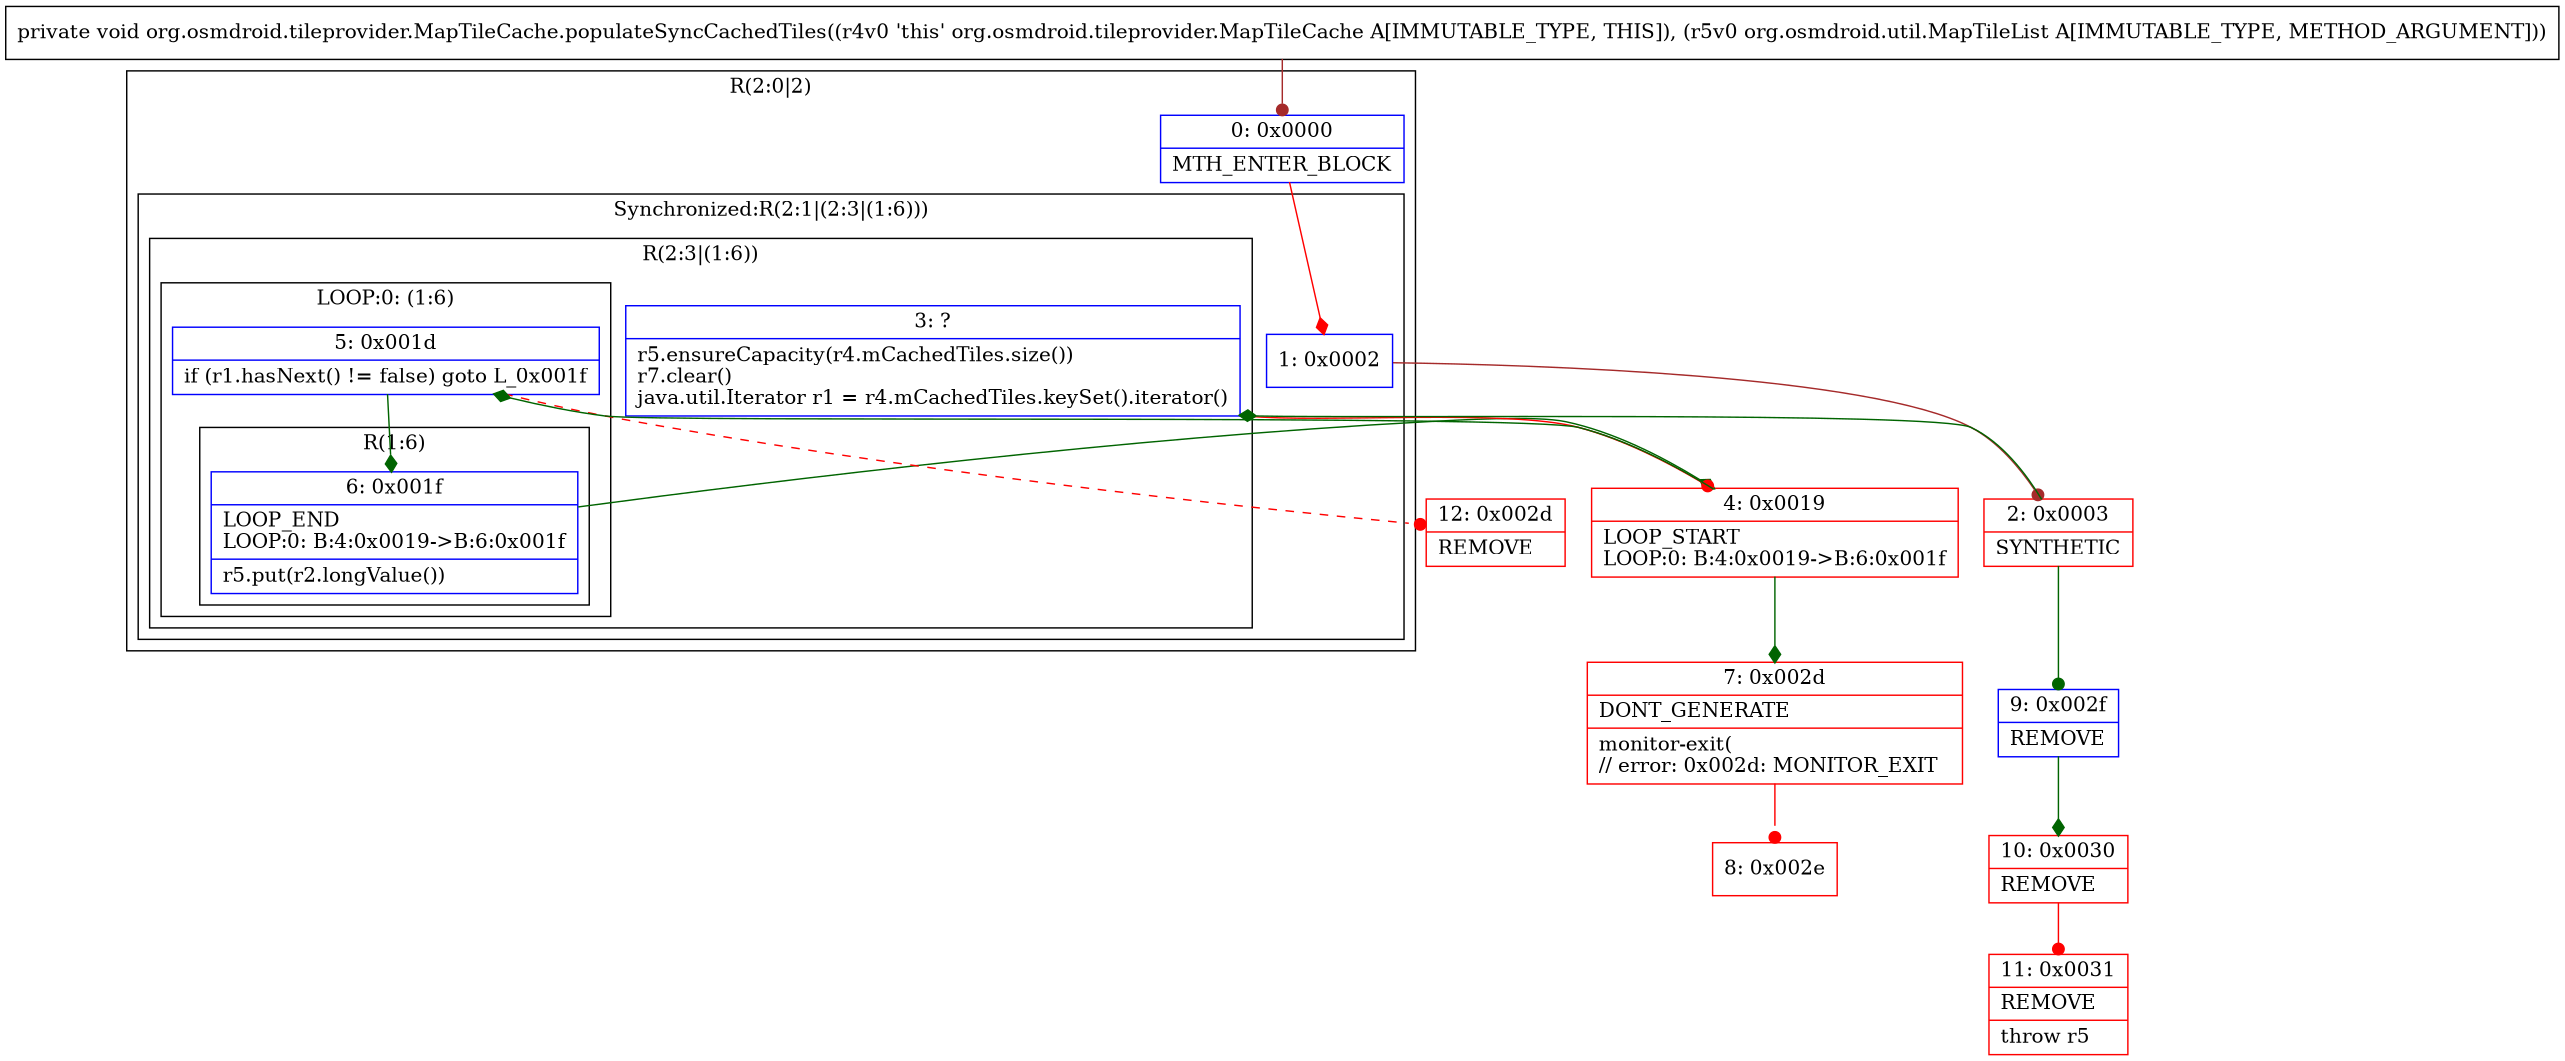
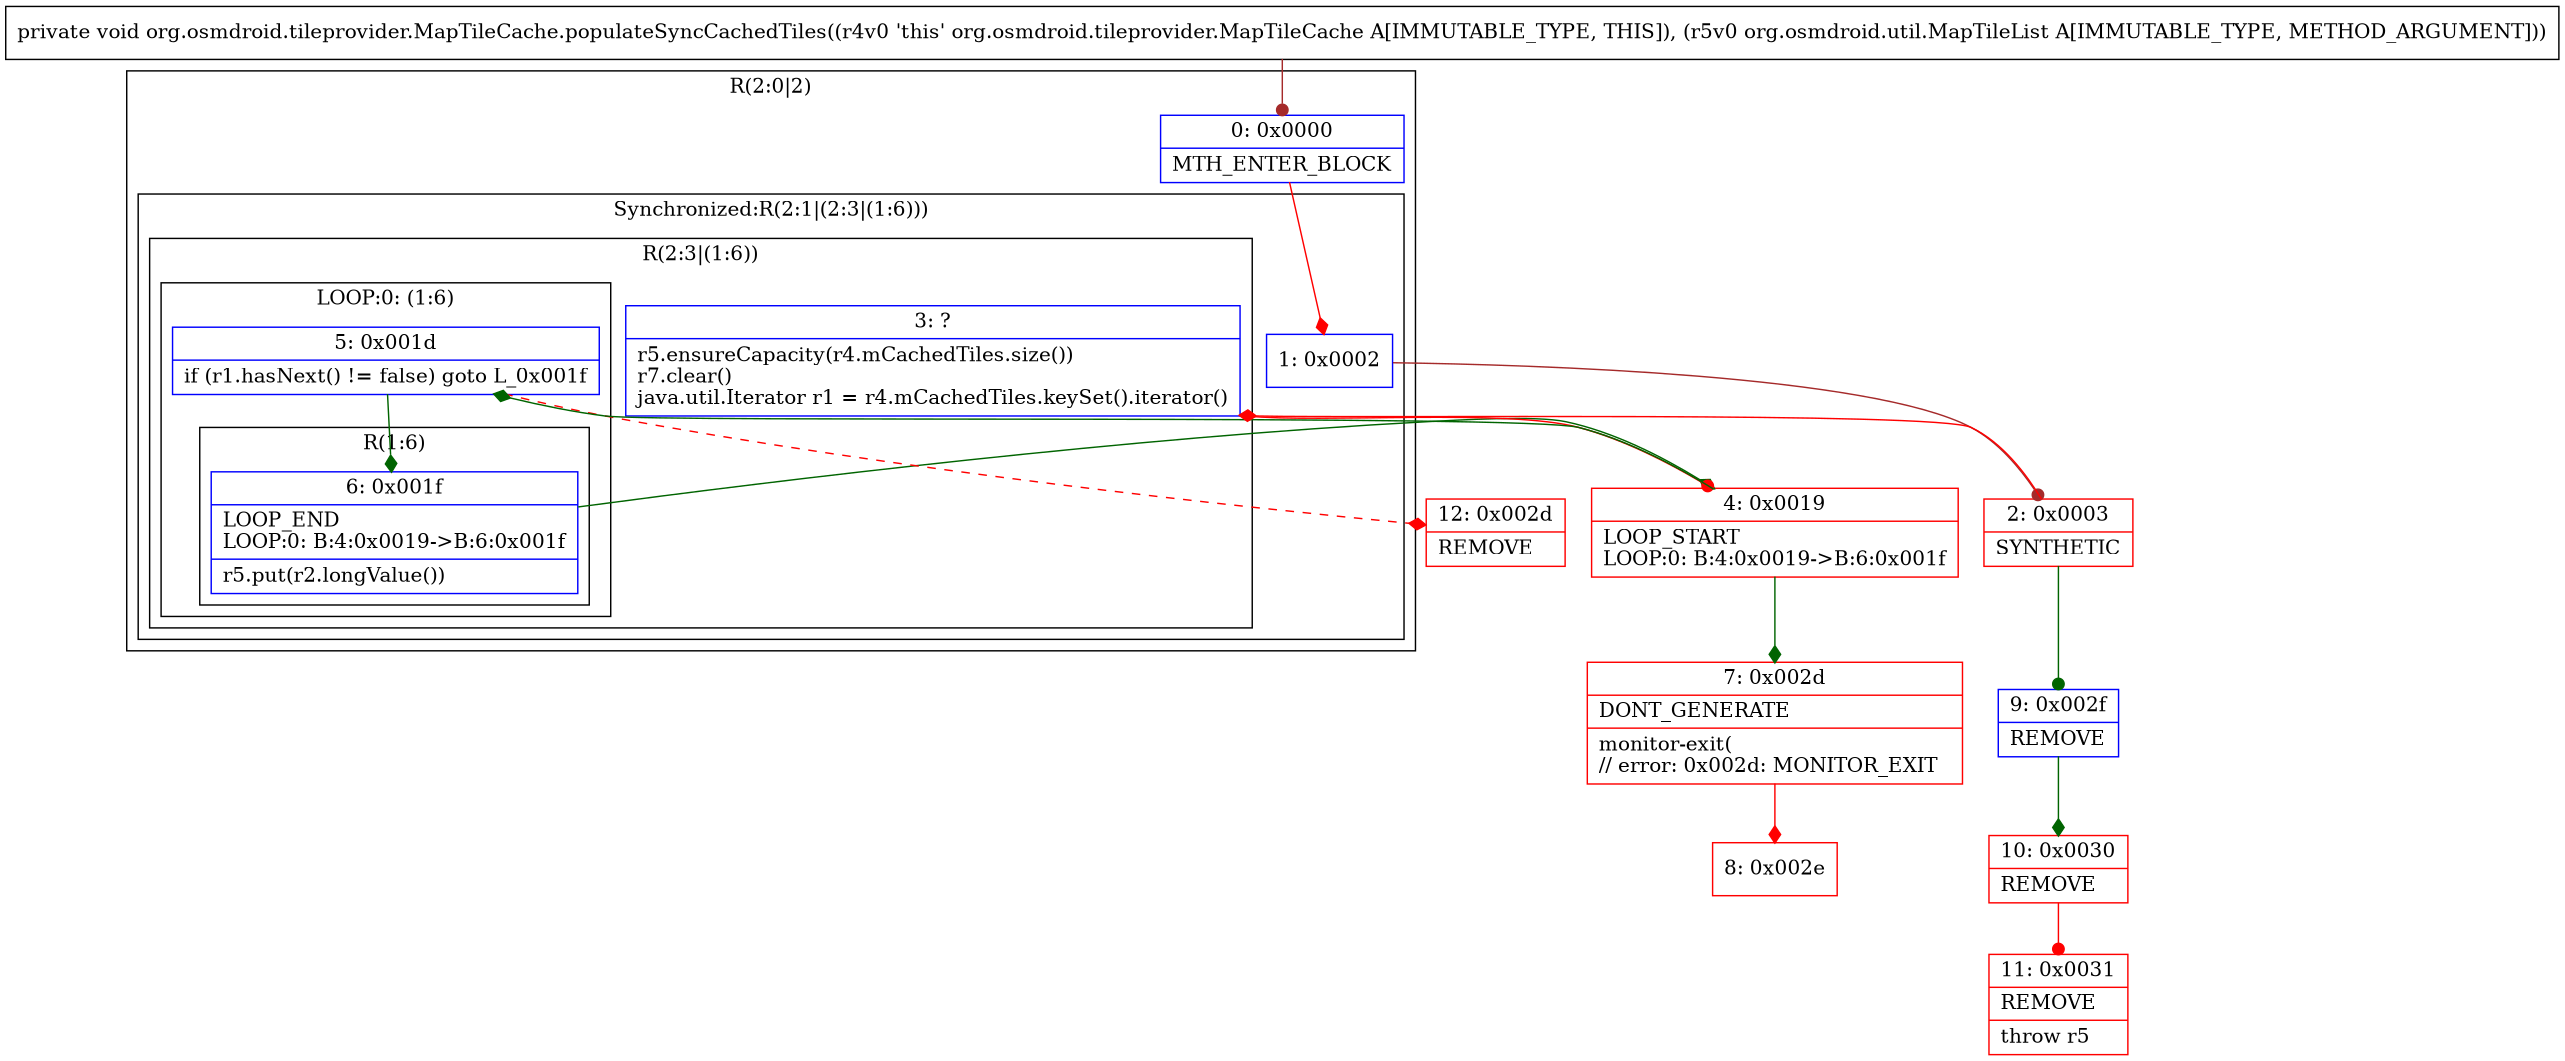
edge "2: 0x0003" -> "3: ?": color darkgreen -> red
edge "5: 0x001d" -> "12: 0x002d": arrowhead dot -> diamond
edge "7: 0x002d" -> "8: 0x002e": arrowhead dot -> diamond
